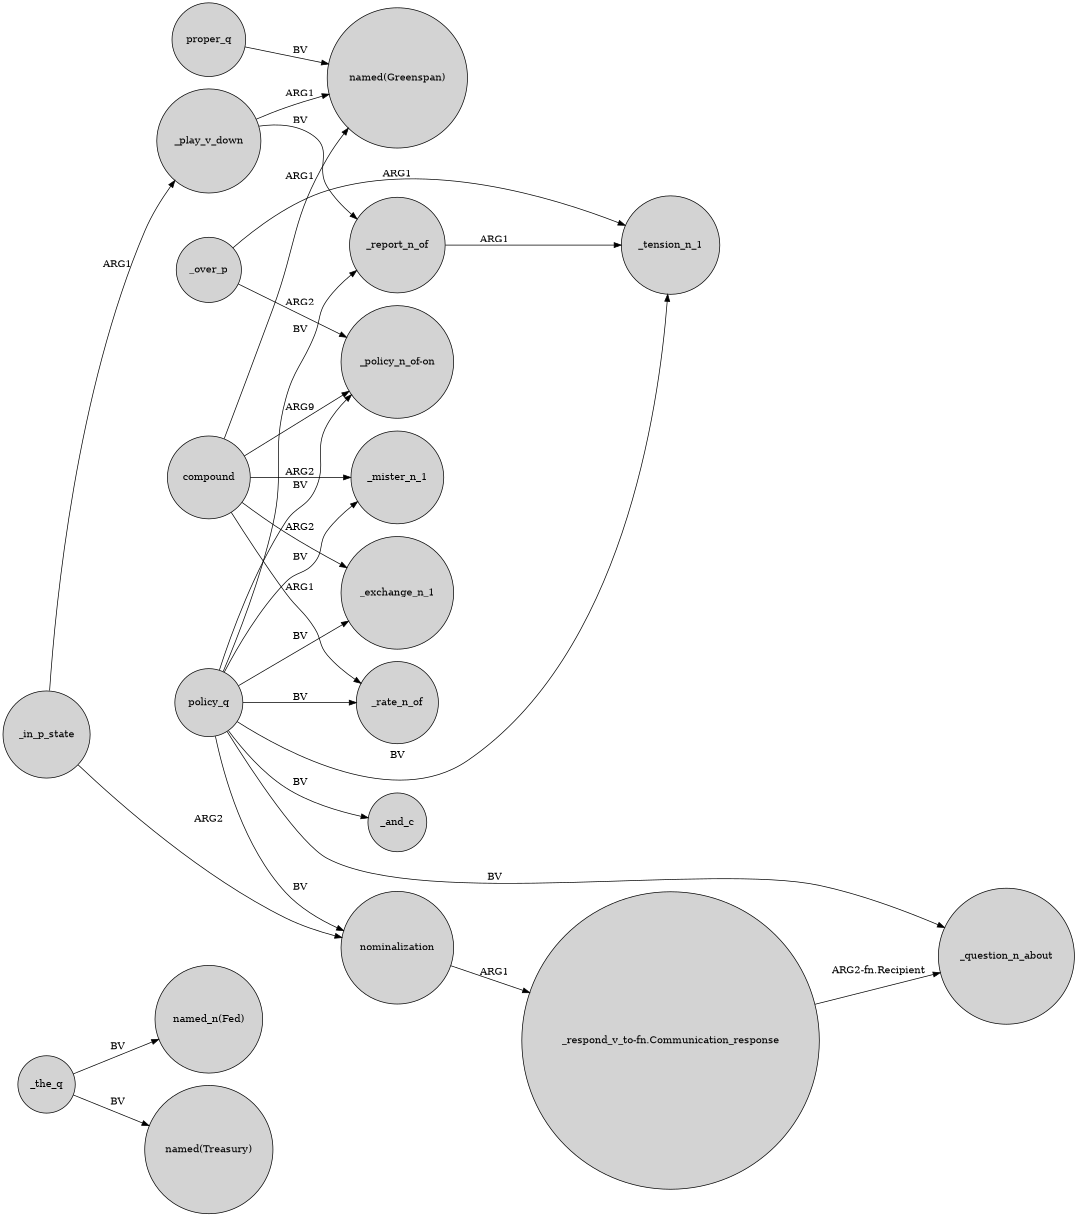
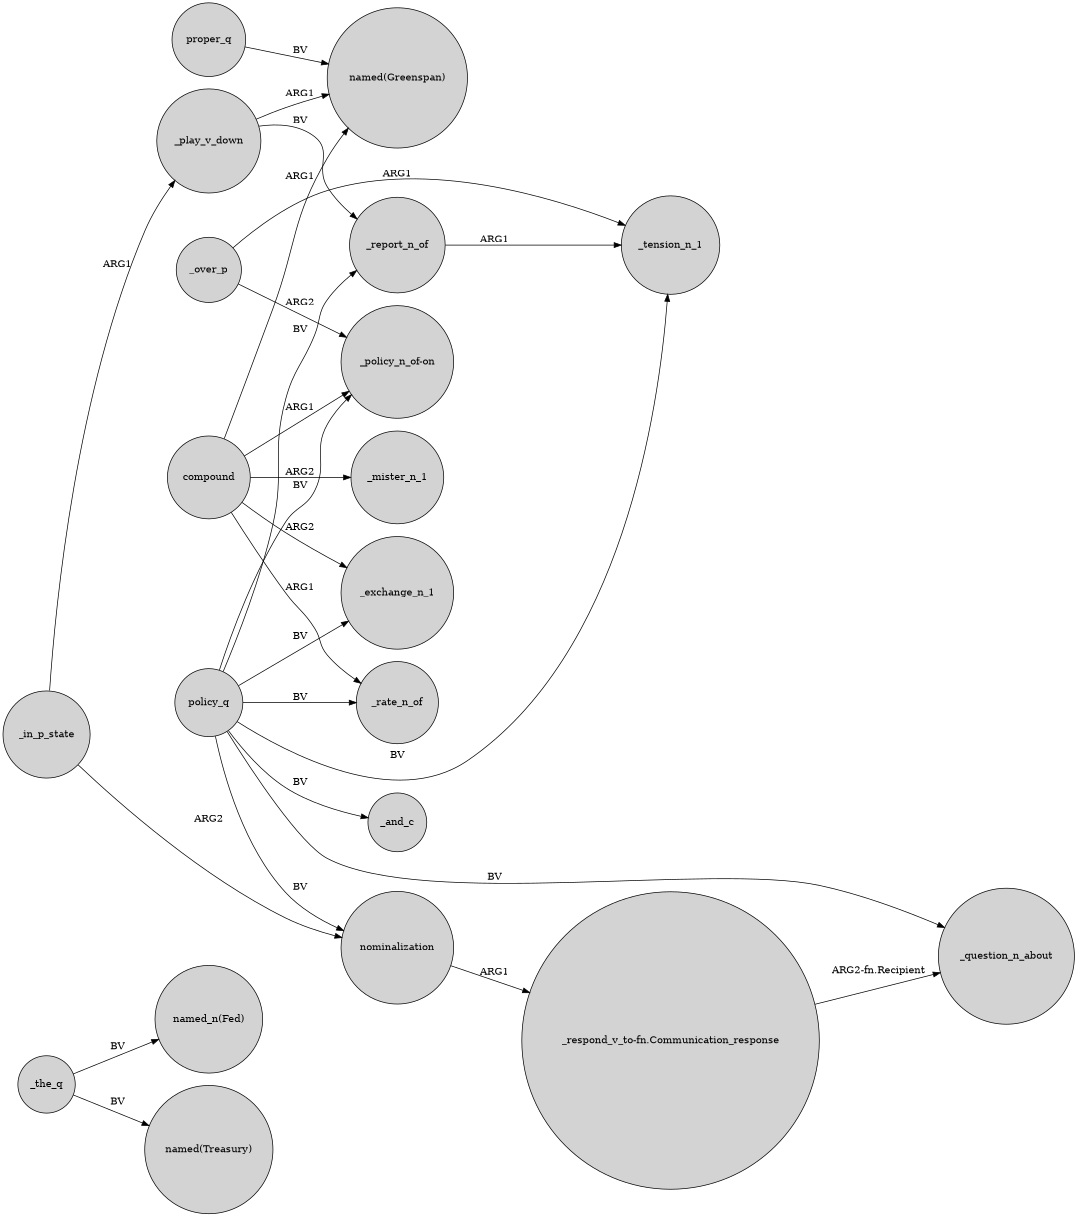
edge "compound" -> "_policy_n_of-on": label "ARG9" -> "ARG1"
edge "policy_q" -> "_mister_n_1": removed, label "BV"
